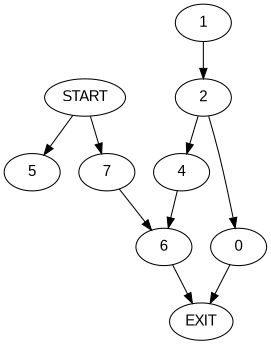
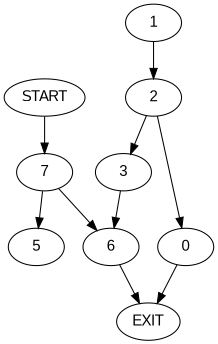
edge "START" -> "5": now "7" -> "5"
node "4": label "4" -> "3"
